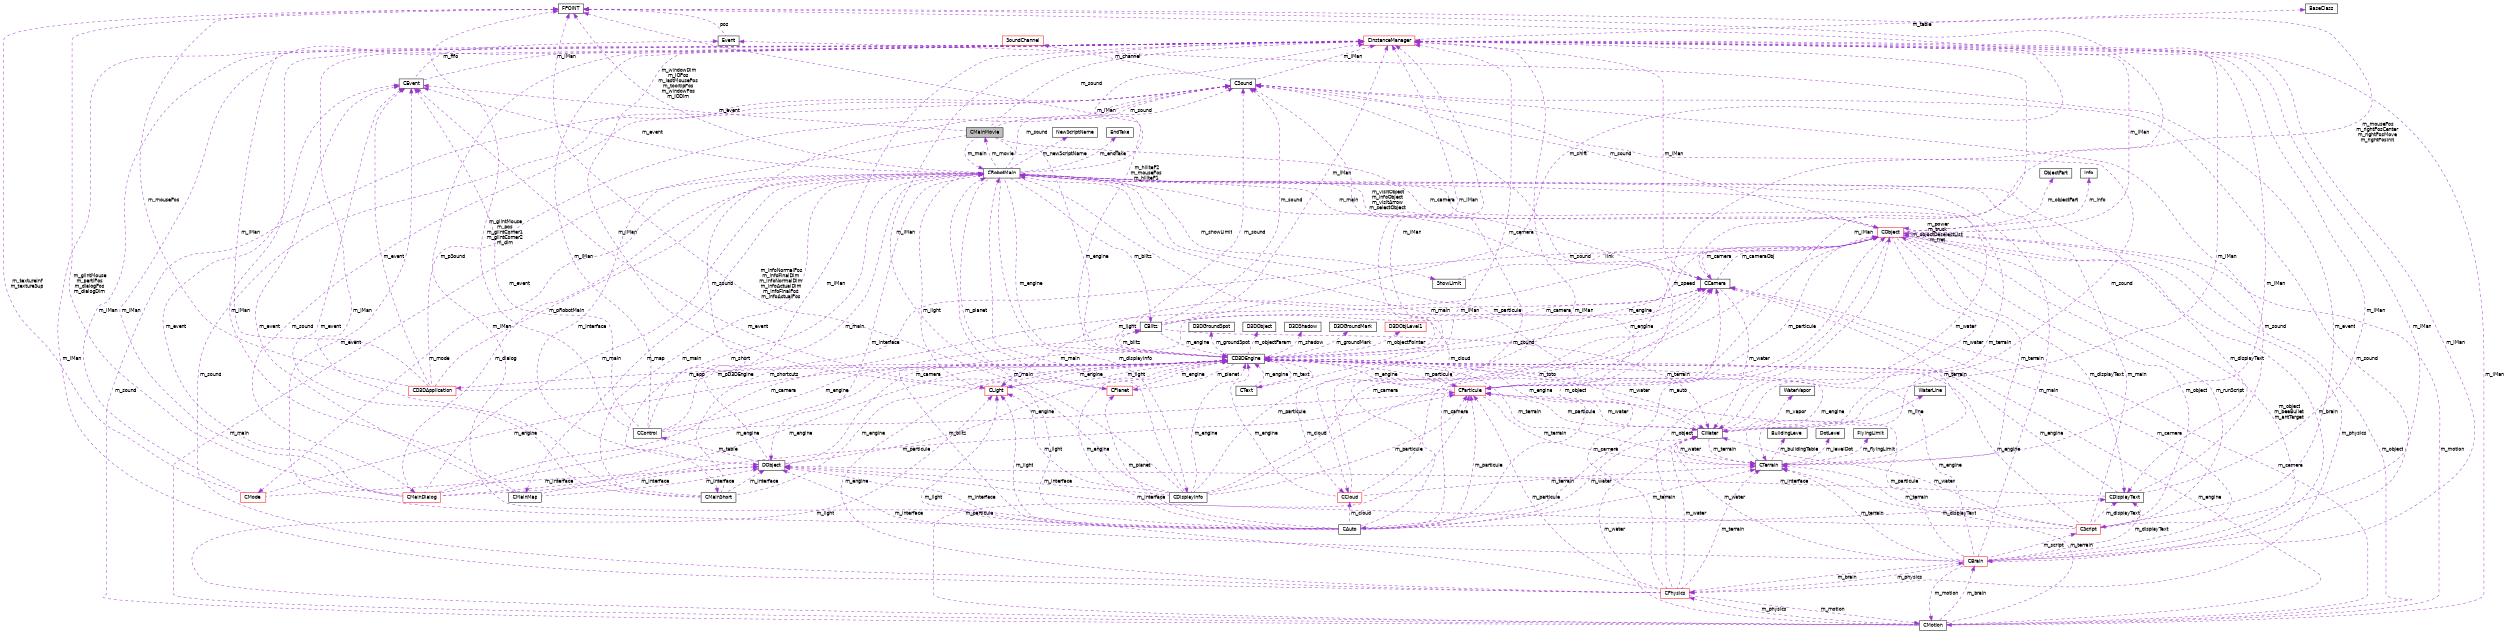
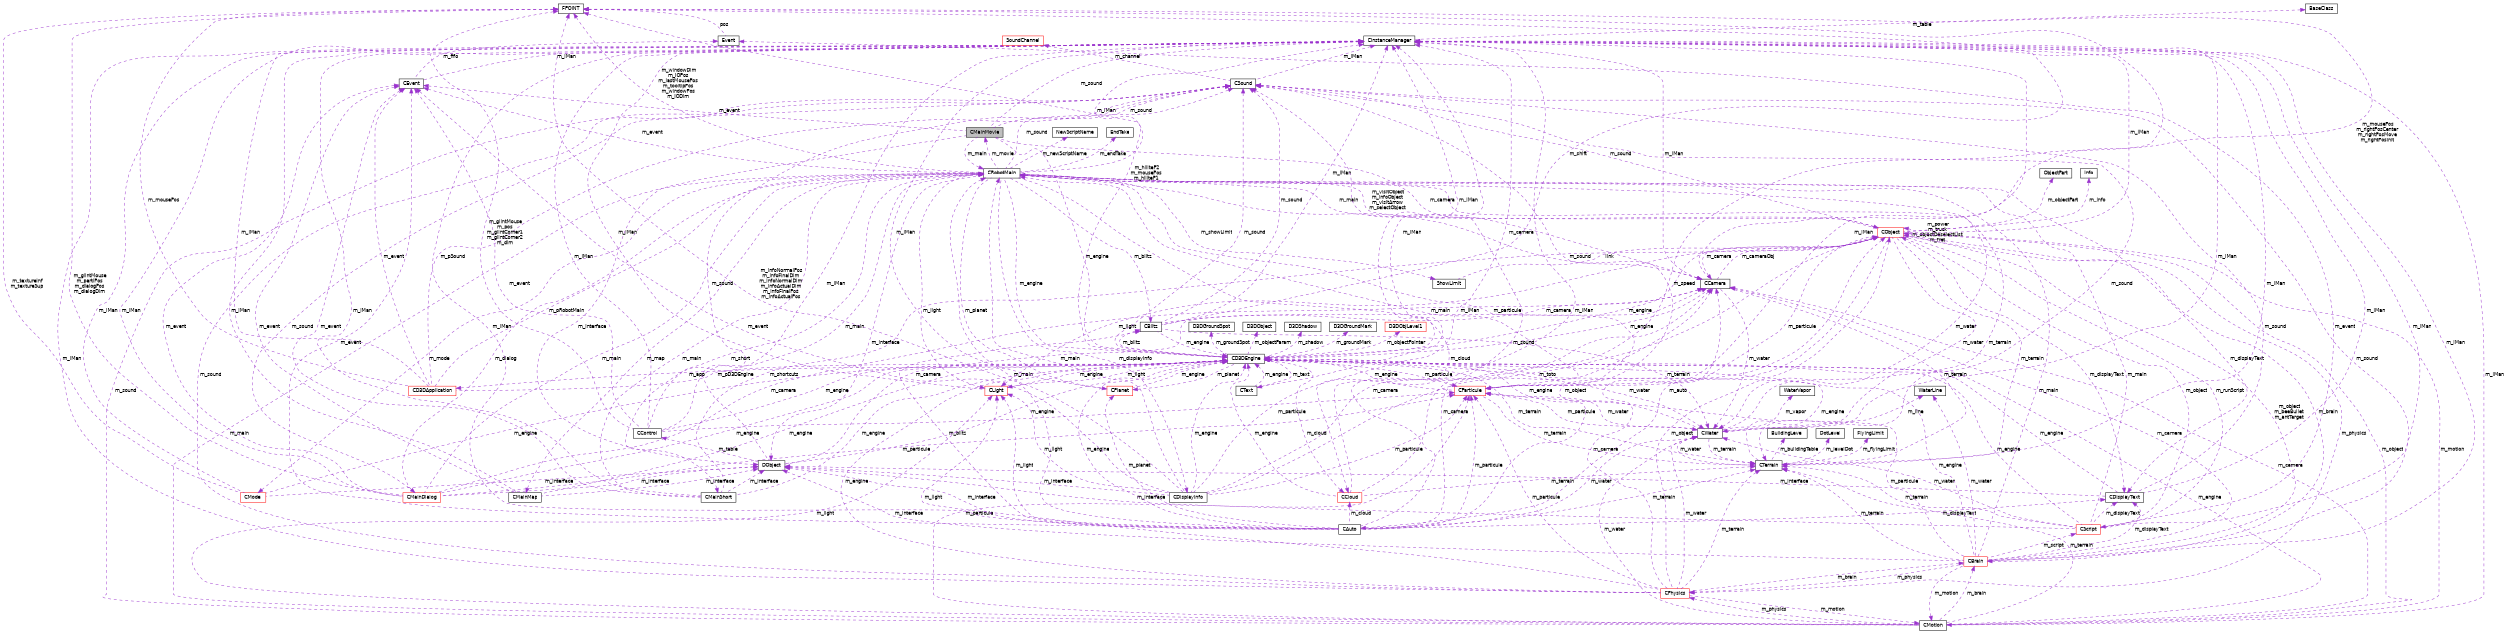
node "CInstanceManager": color red -> black
edge "CBrain" -> "CWater": now "CBrain" -> "WaterLine"
